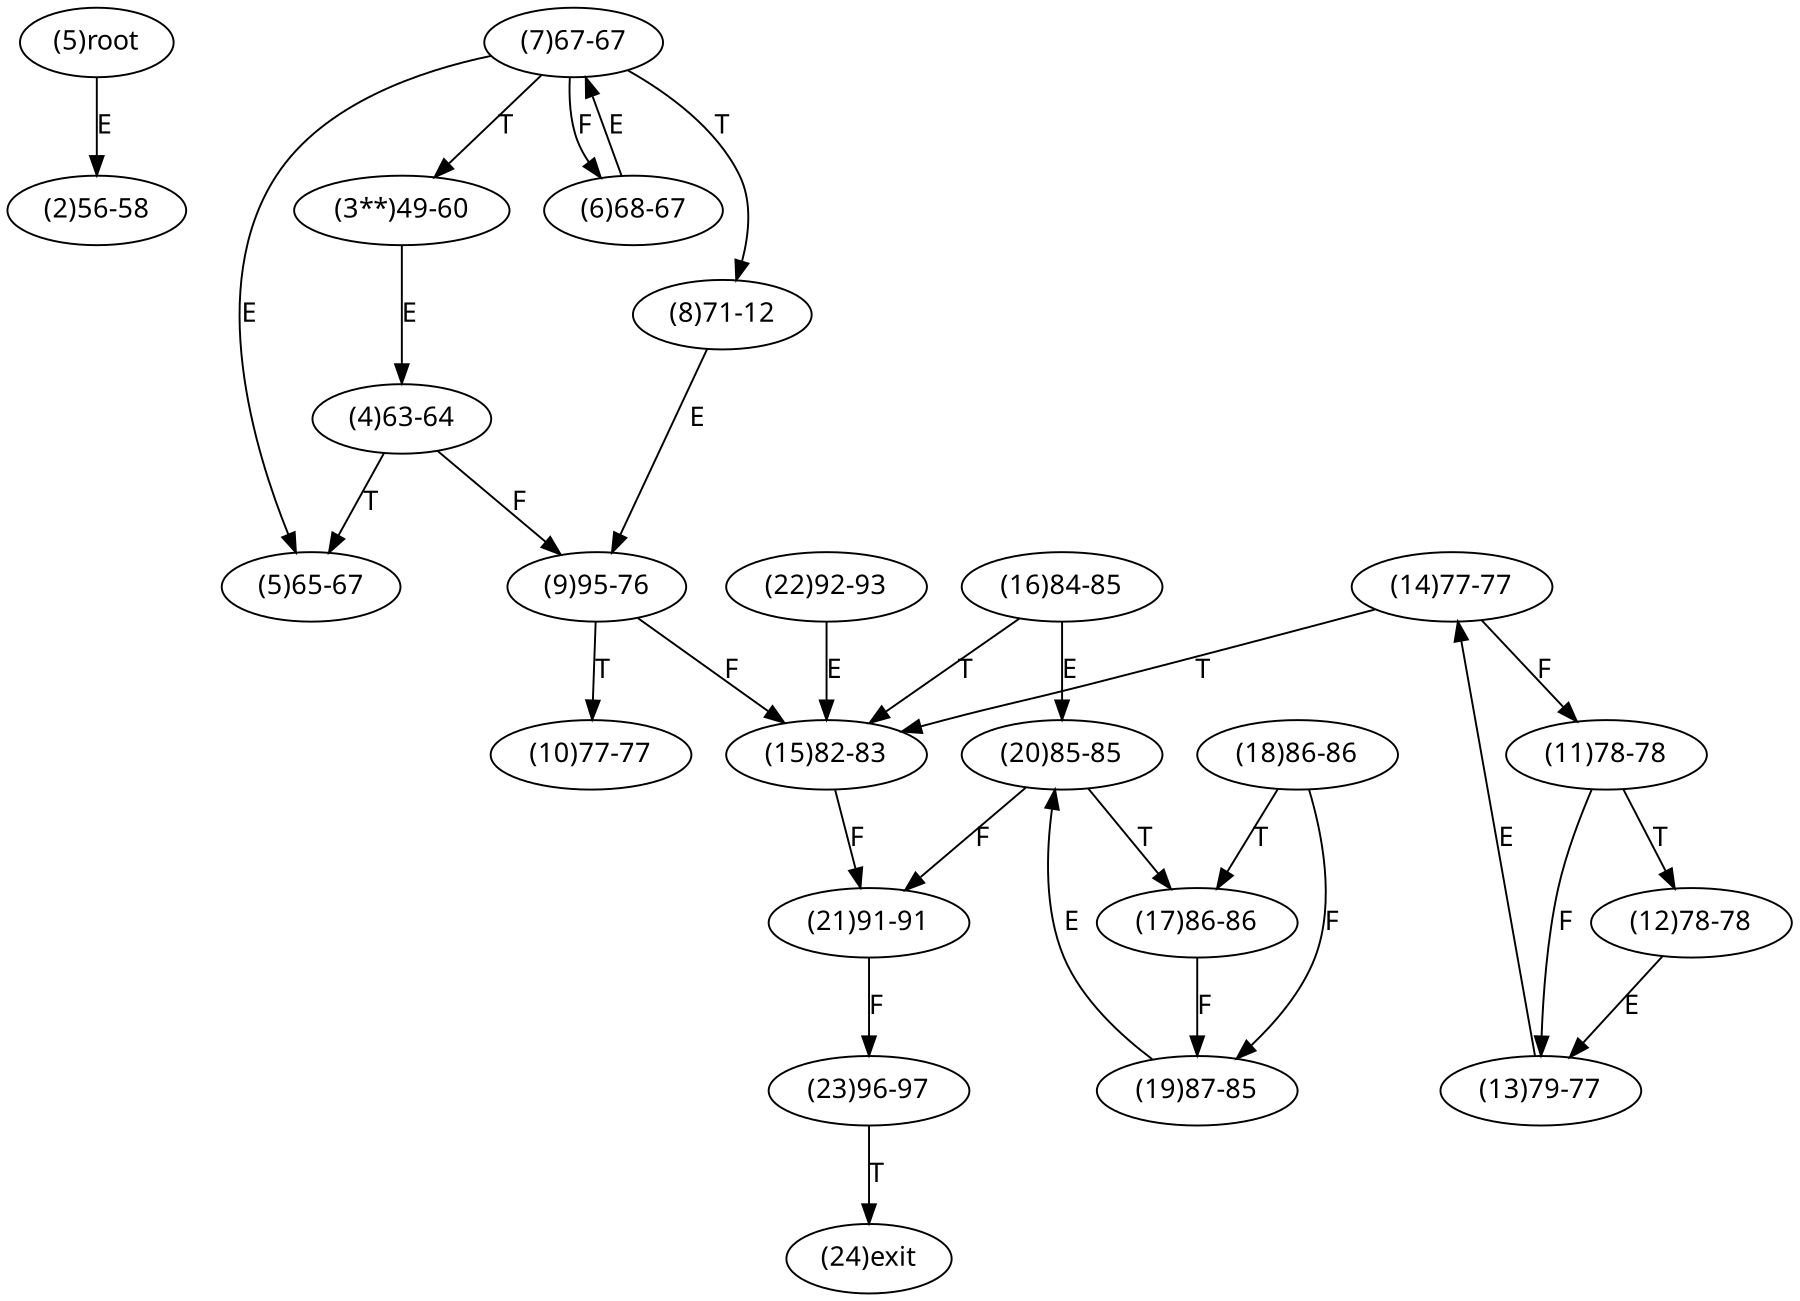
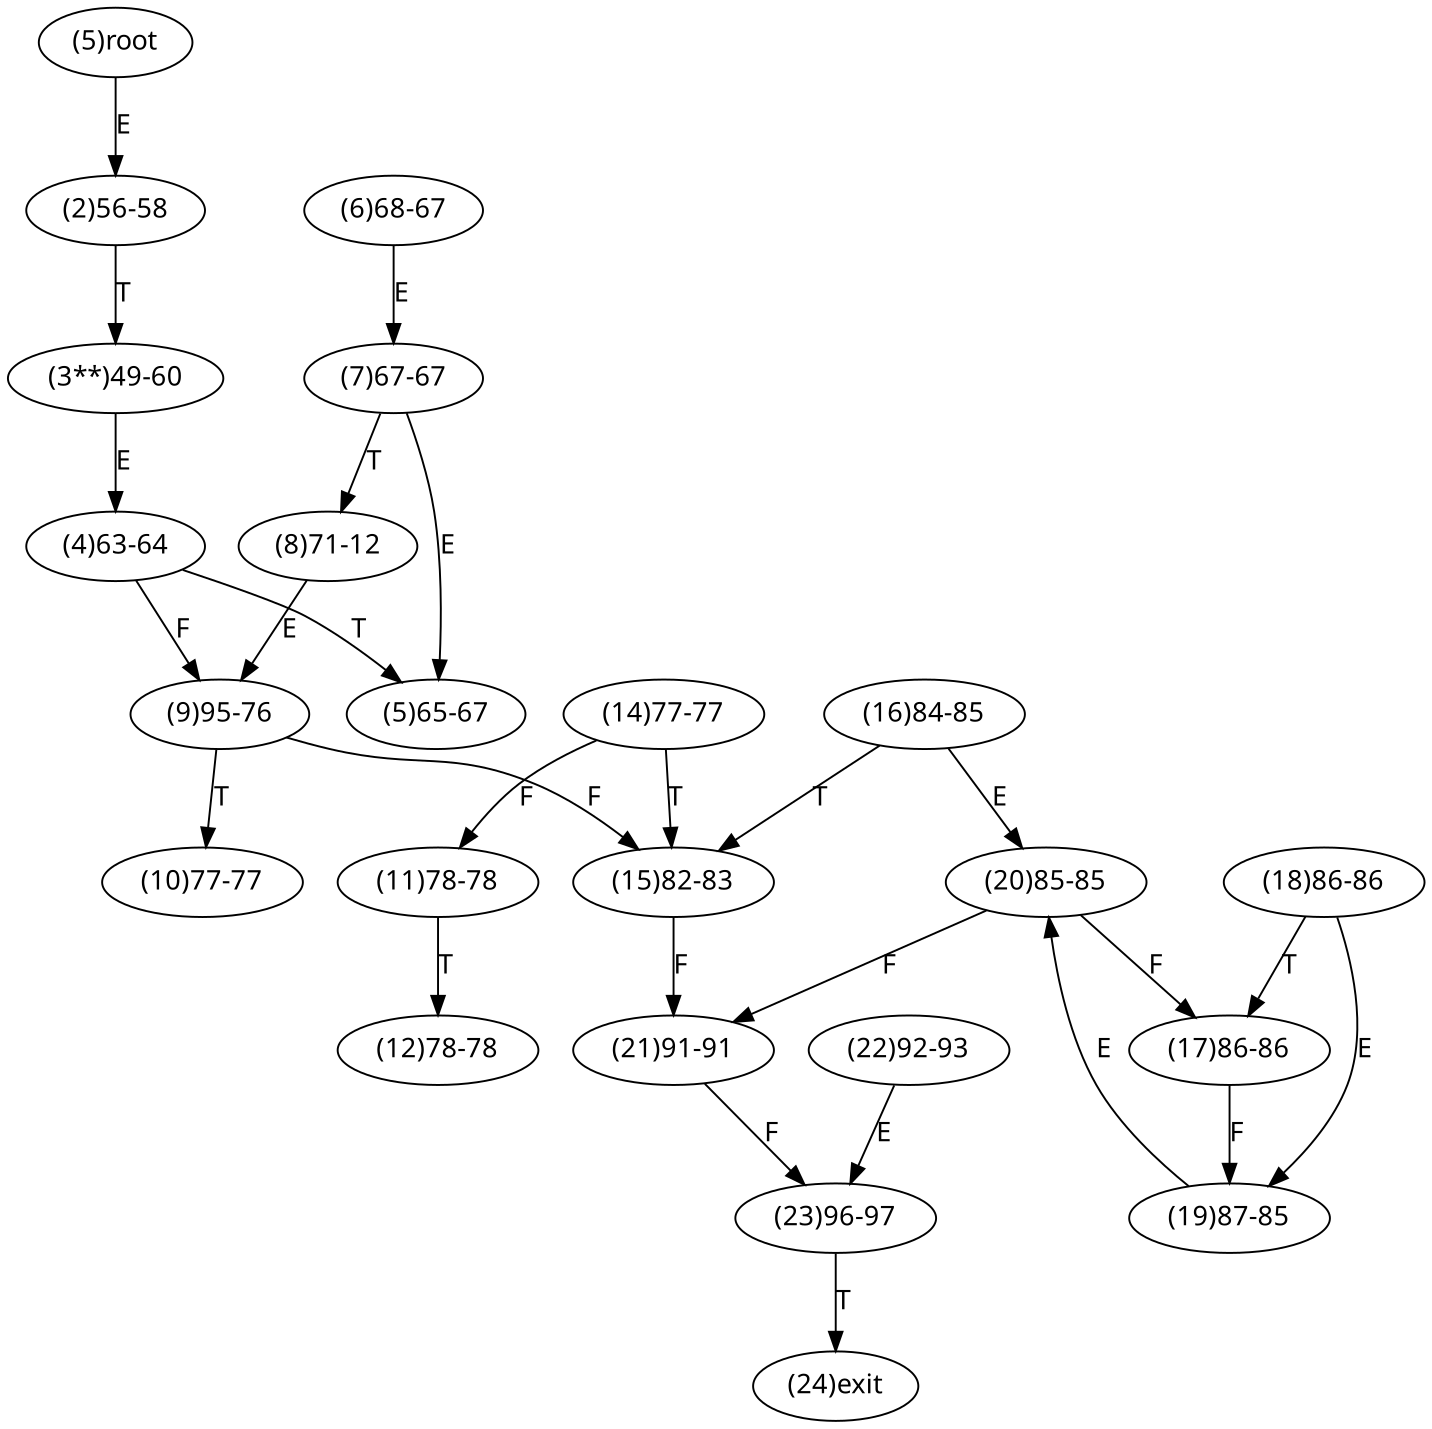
edge "(7)67-67" -> "(3**)49-60": now "(2)56-58" -> "(3**)49-60"
edge "(7)67-67" -> "(6)68-67": removed, label "F"
edge "(22)92-93" -> "(15)82-83": now "(22)92-93" -> "(23)96-97"
edge "(20)85-85" -> "(17)86-86": label "T" -> "F"
edge "(18)86-86" -> "(19)87-85": label "F" -> "E"
node "(13)79-77": removed
